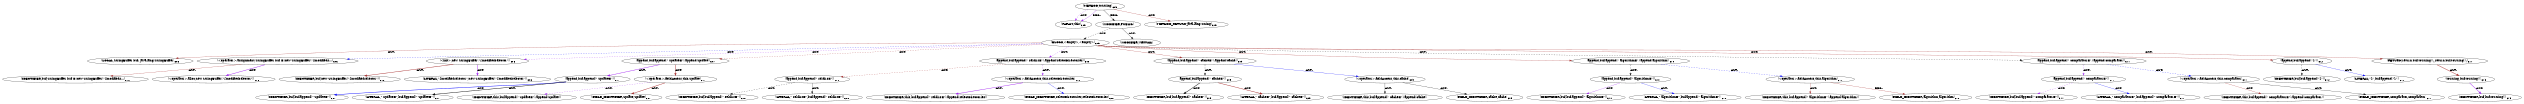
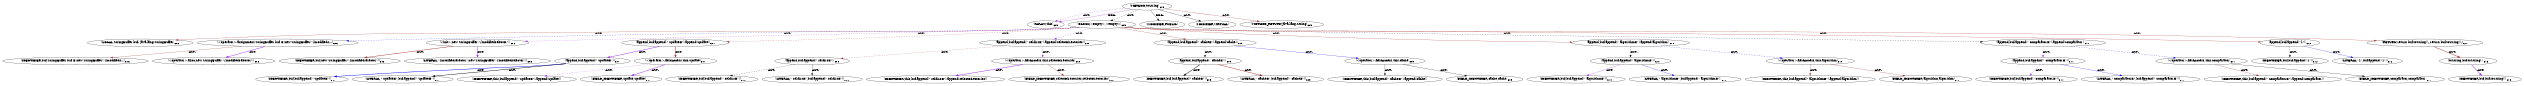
edge "(MODIFIER,PUBLIC)" -> "(BLOCK,<empty>,<empty>)": now "(METHOD,toString)" -> "(BLOCK,<empty>,<empty>)"
edge "(MODIFIER,PUBLIC)" -> "(MODIFIER,VIRTUAL)": now "(METHOD,toString)" -> "(MODIFIER,VIRTUAL)"
edge "(<operator>.fieldAccess,this.update)" -> "(FIELD_IDENTIFIER,update,update)": color brown -> purple
edge "(<operator>.fieldAccess,this.selectDirectories)" -> "(FIELD_IDENTIFIER,selectDirectories,selectDirectories)": color blue -> brown
edge "(<operator>.fieldAccess,this.algorithm)" -> "(FIELD_IDENTIFIER,algorithm,algorithm)": label "DDG: " -> "AST: "
